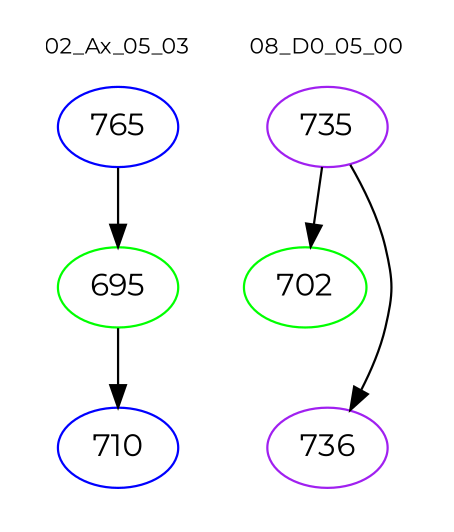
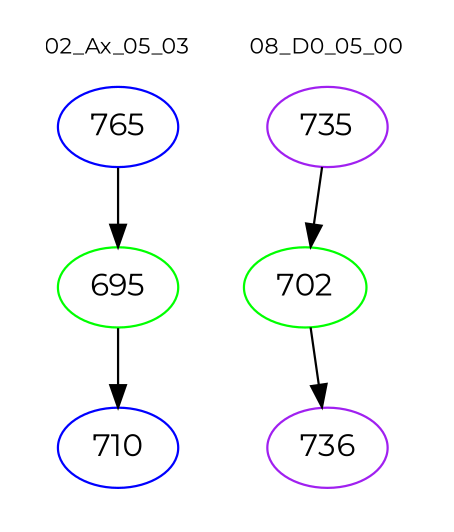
edge "735" -> "736": now "702" -> "736"
